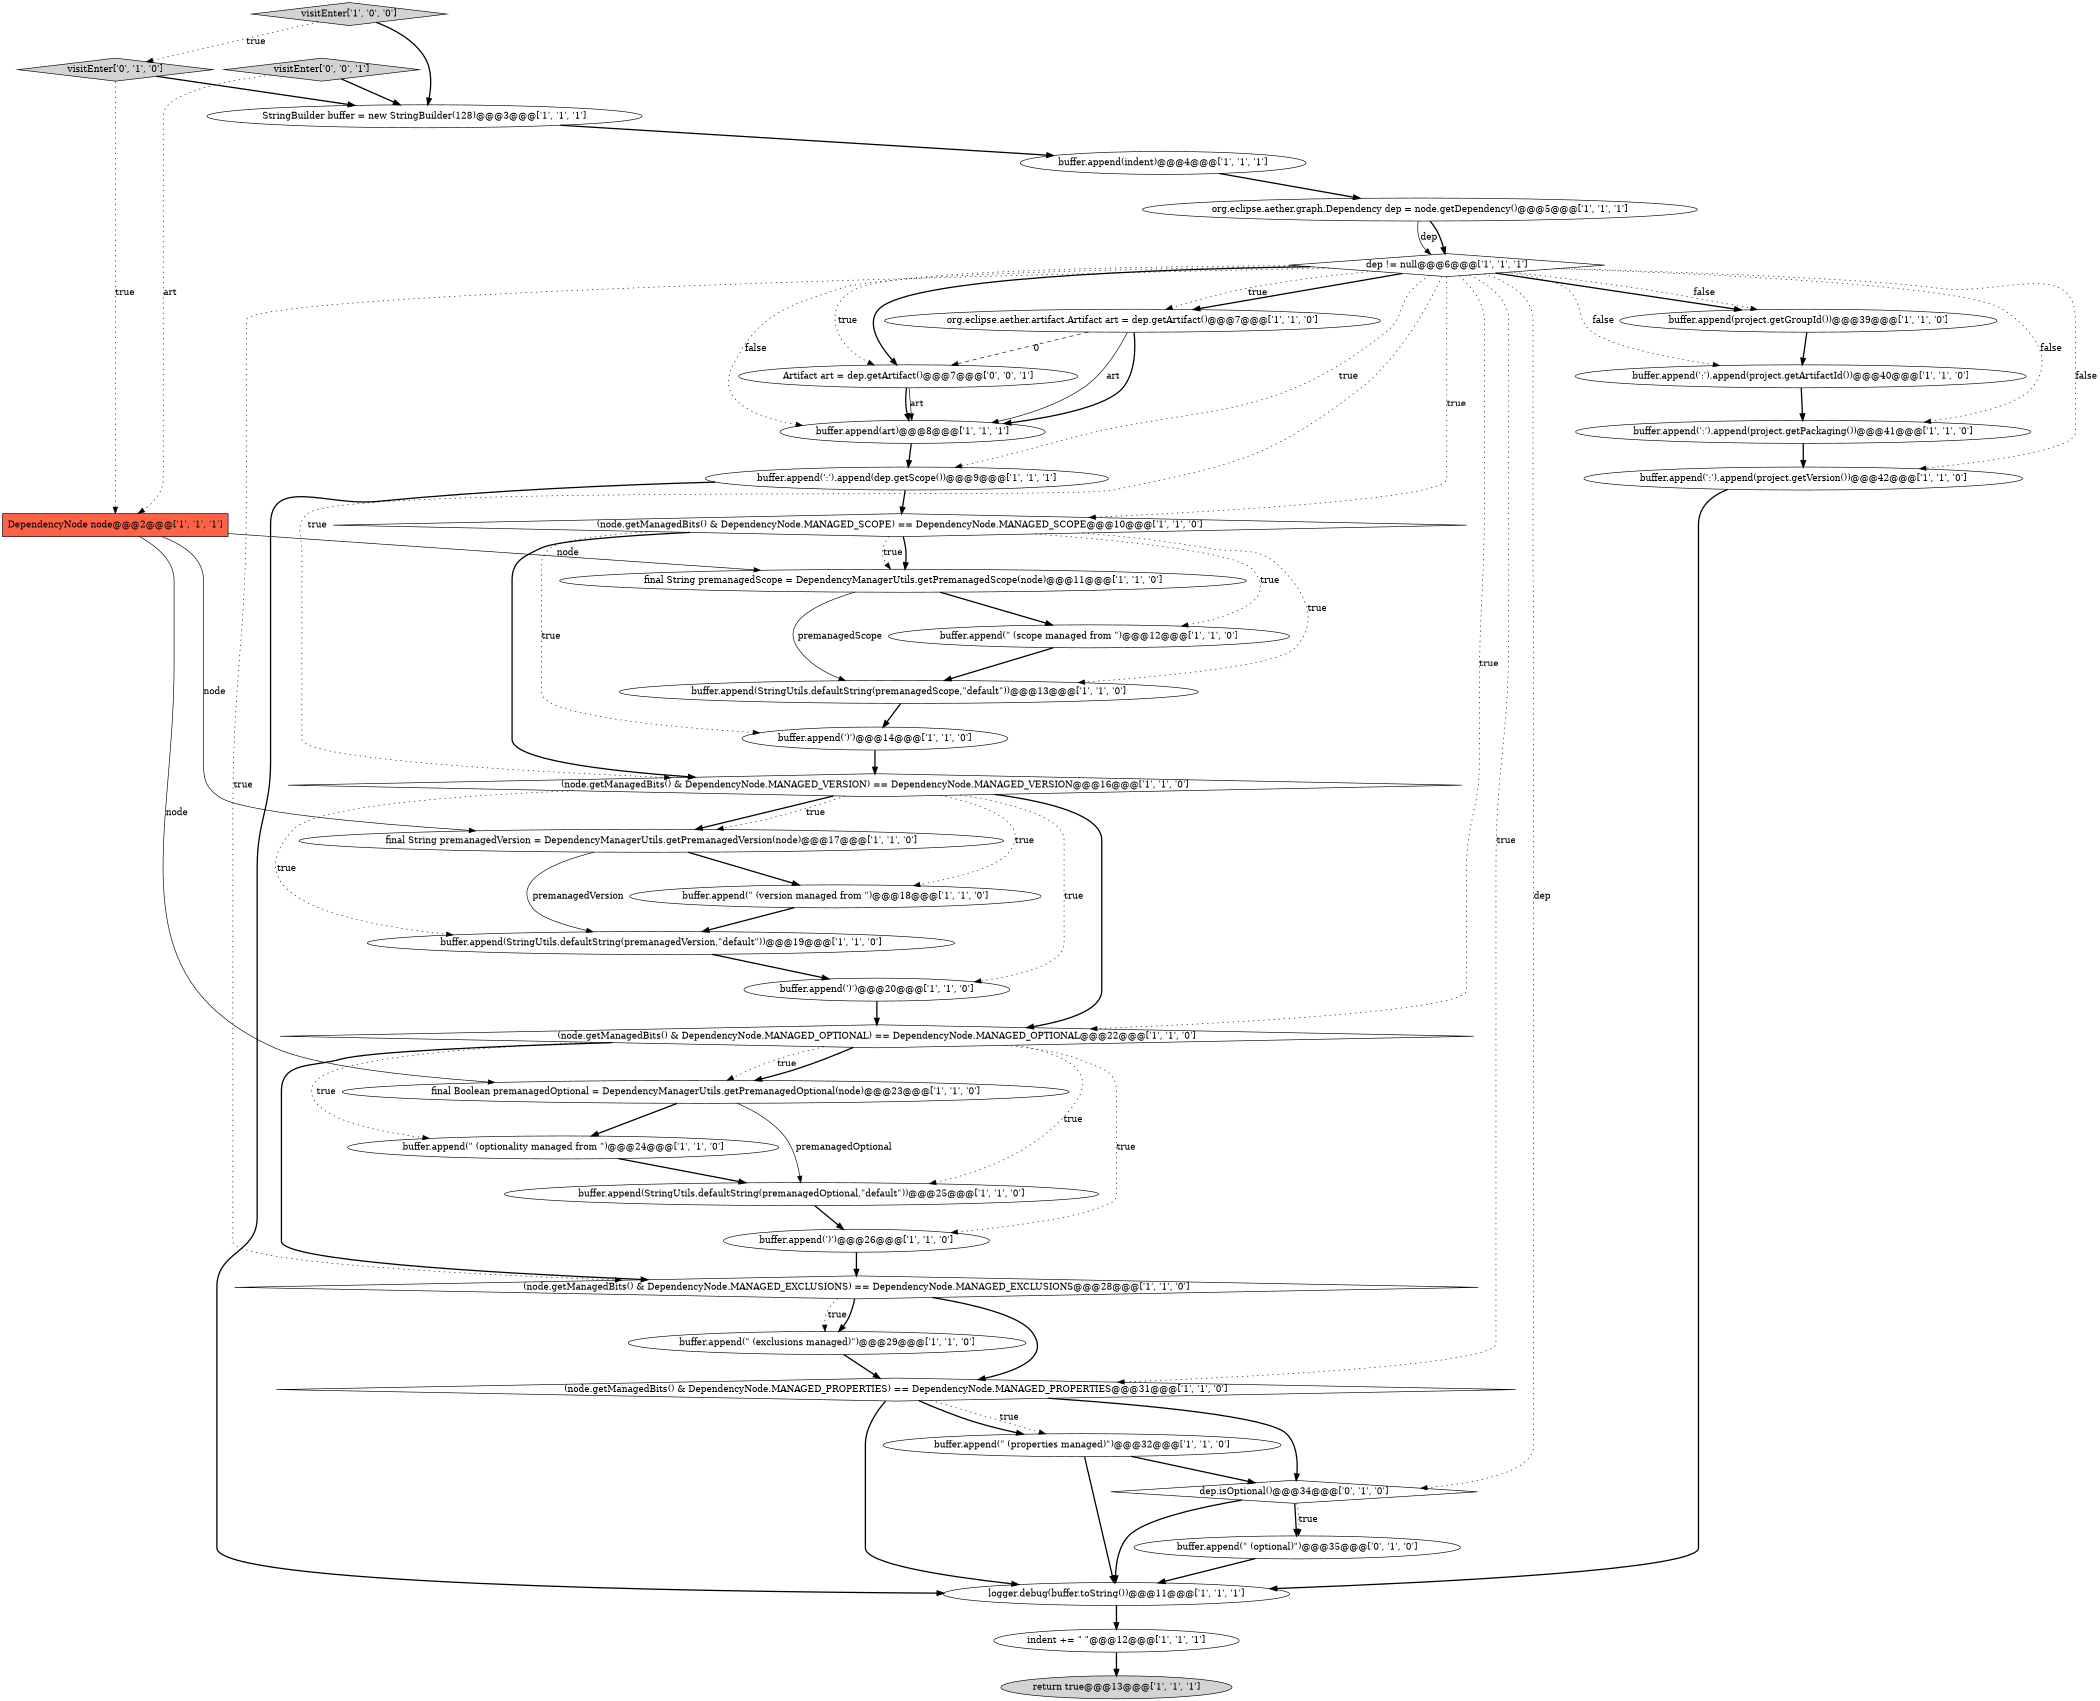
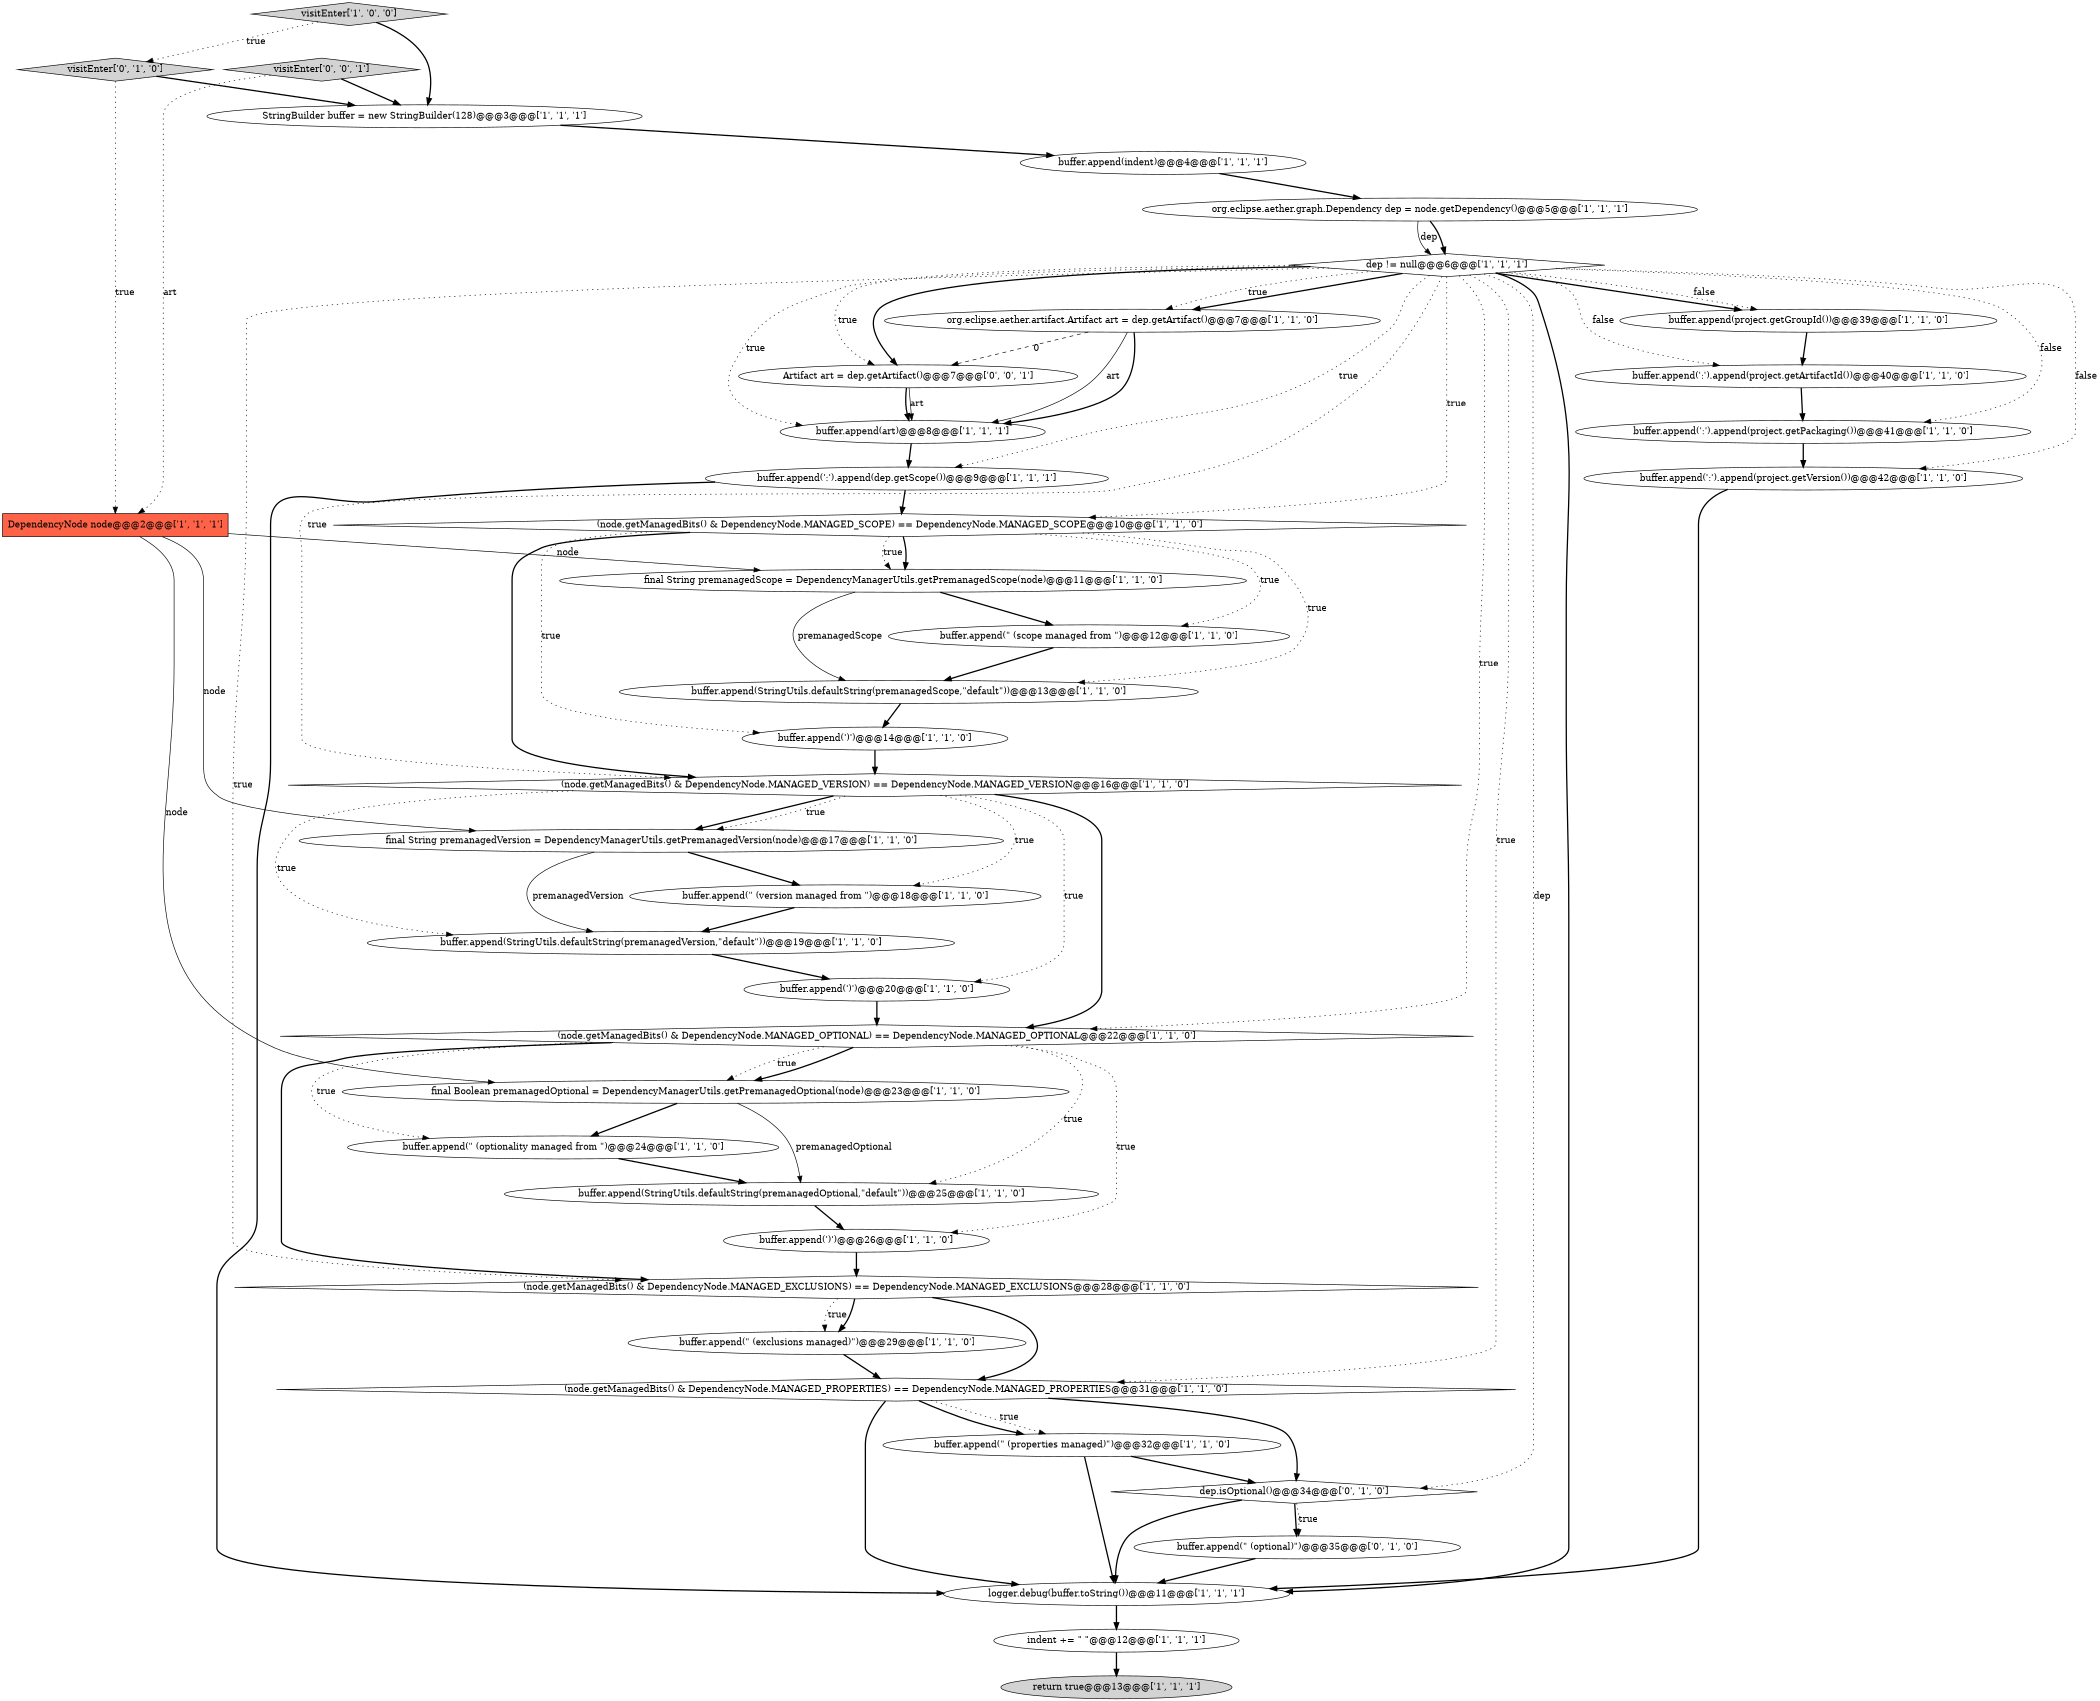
edge "dep != null@@@6@@@['1', '1', '1']" -> "buffer.append(art)@@@8@@@['1', '1', '1']": label "false" -> "true"
edge "dep != null@@@6@@@['1', '1', '1']" -> "logger.debug(buffer.toString())@@@11@@@['1', '1', '1']": added
